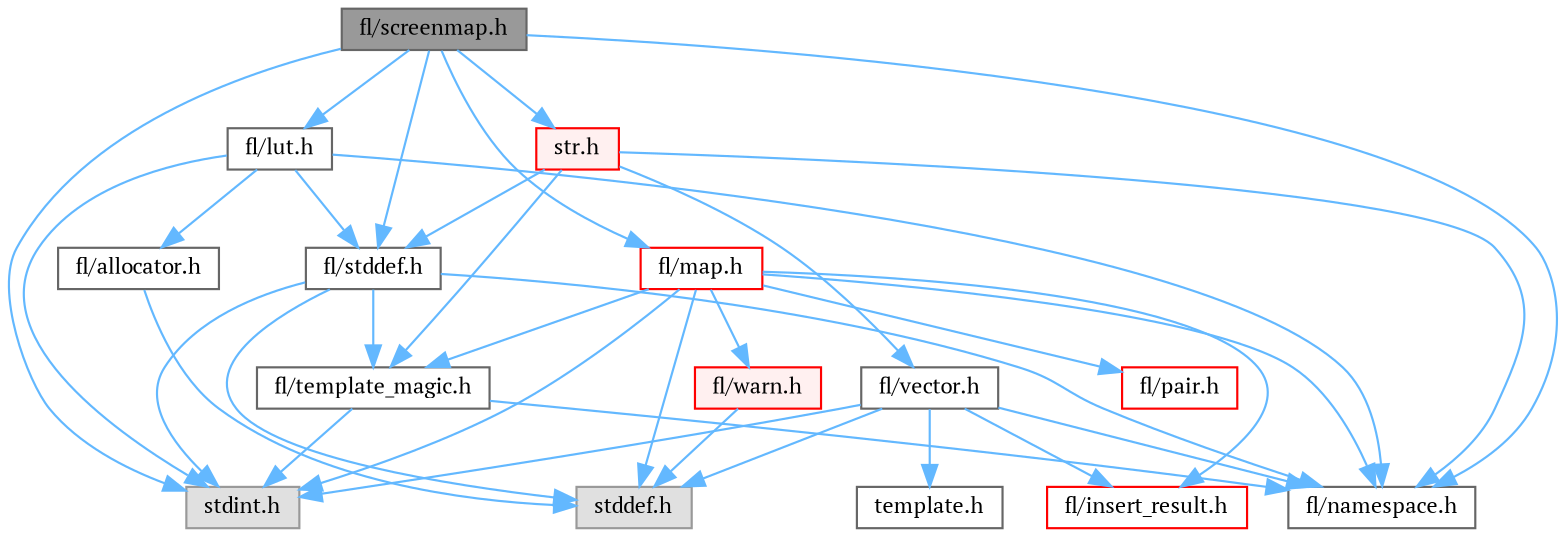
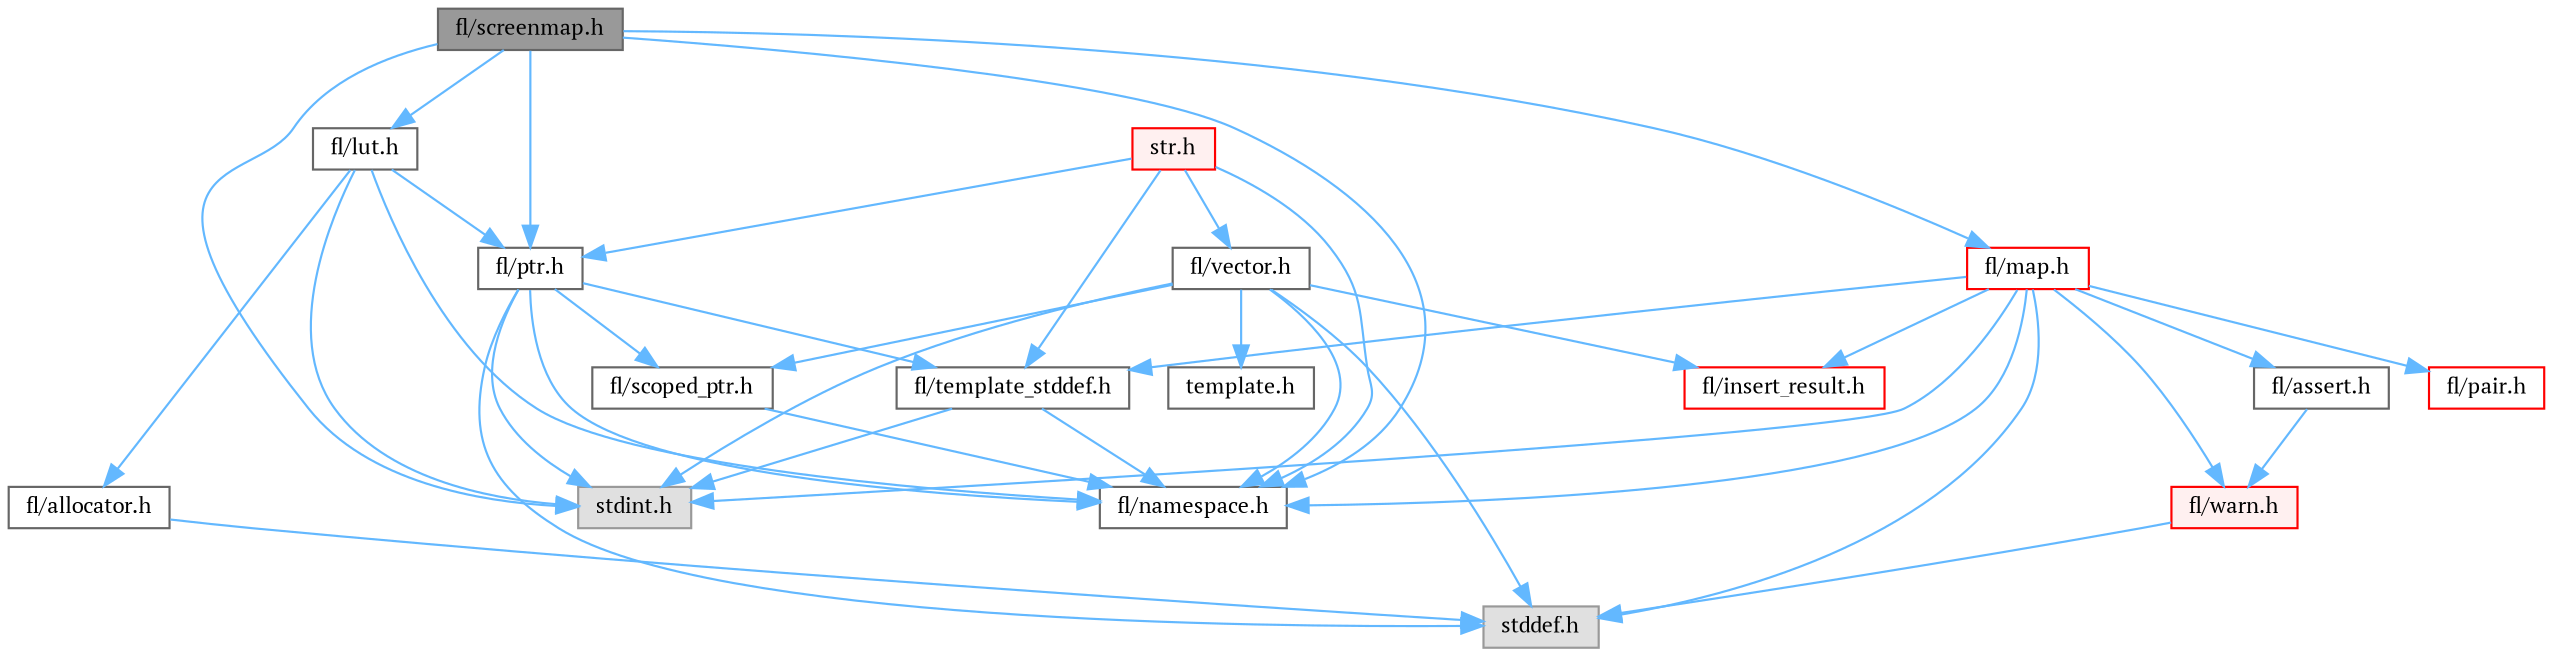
edge "fl/screenmap.h" -> "str.h": removed
node "fl/stddef.h": label "fl/stddef.h" -> "fl/ptr.h"
node "fl/template_magic.h": label "fl/template_magic.h" -> "fl/template_stddef.h"
node "fl/scoped_ptr.h": added
node "fl/assert.h": added
